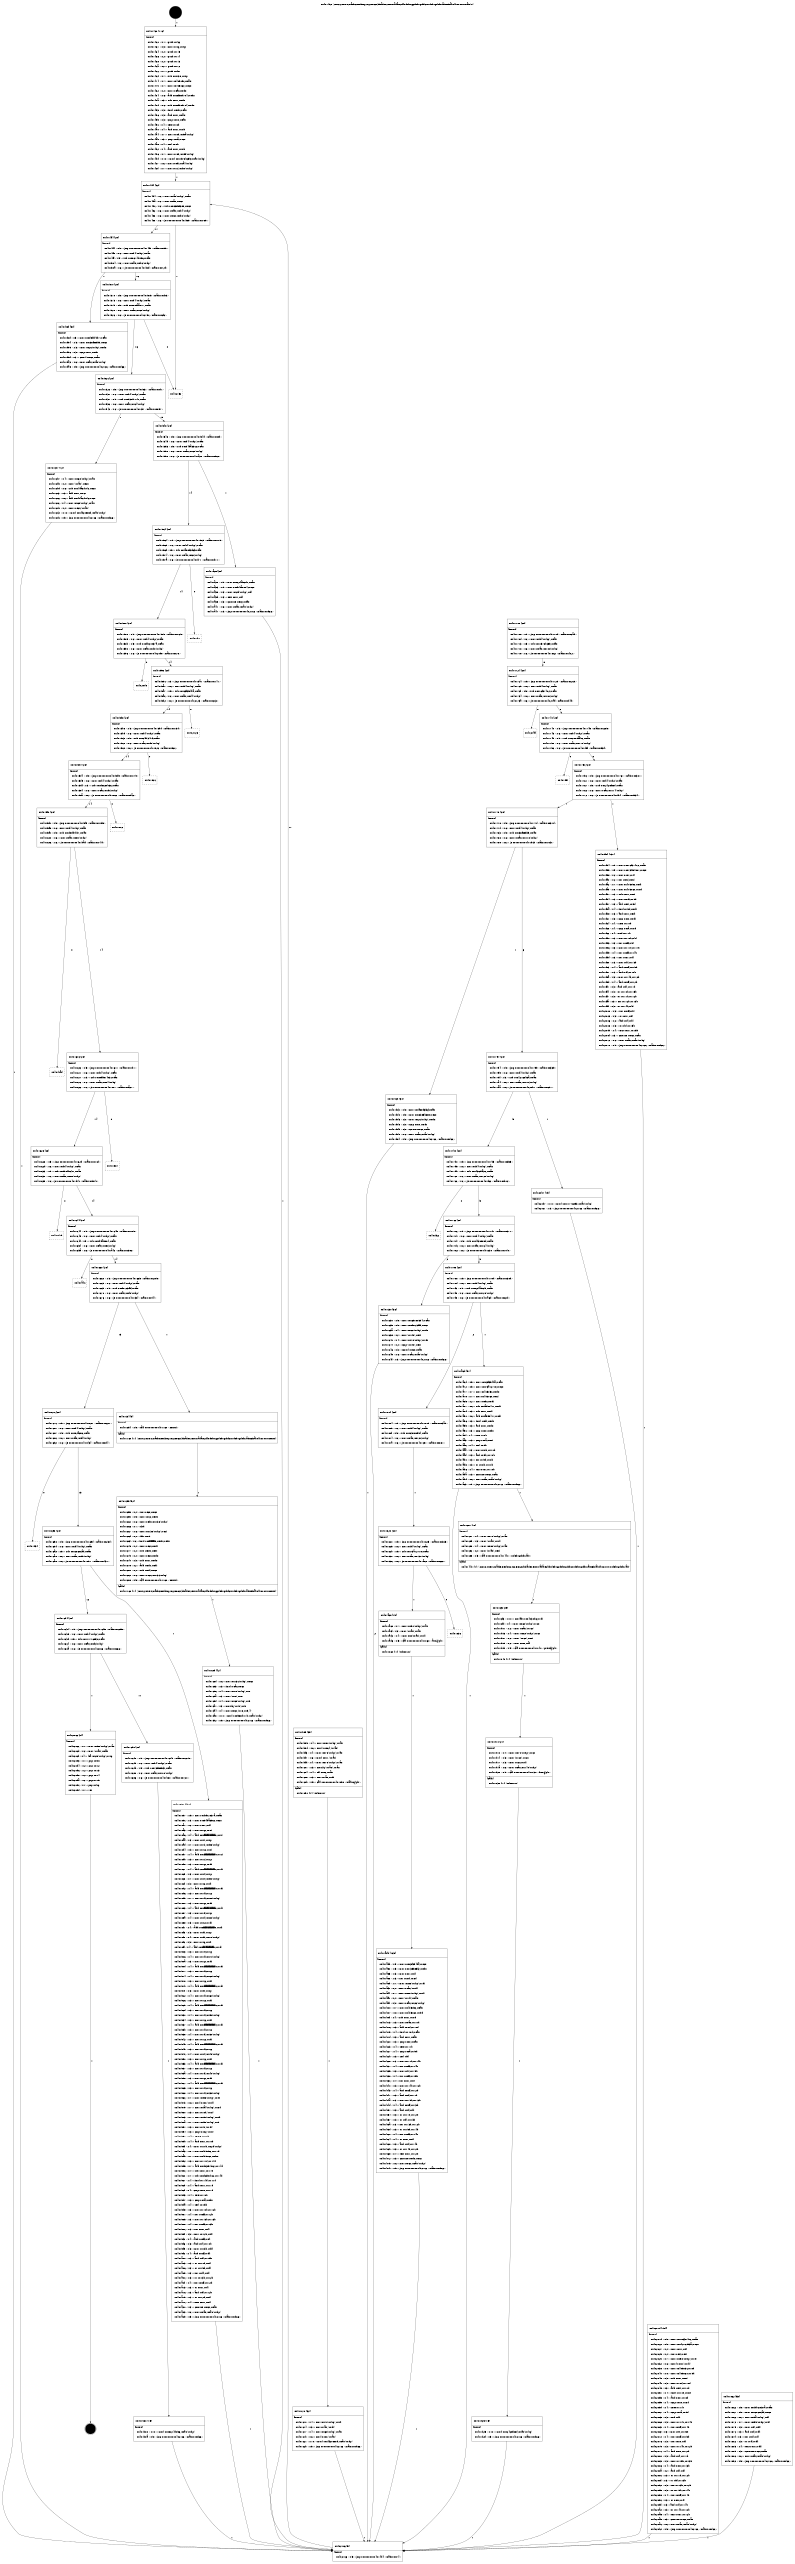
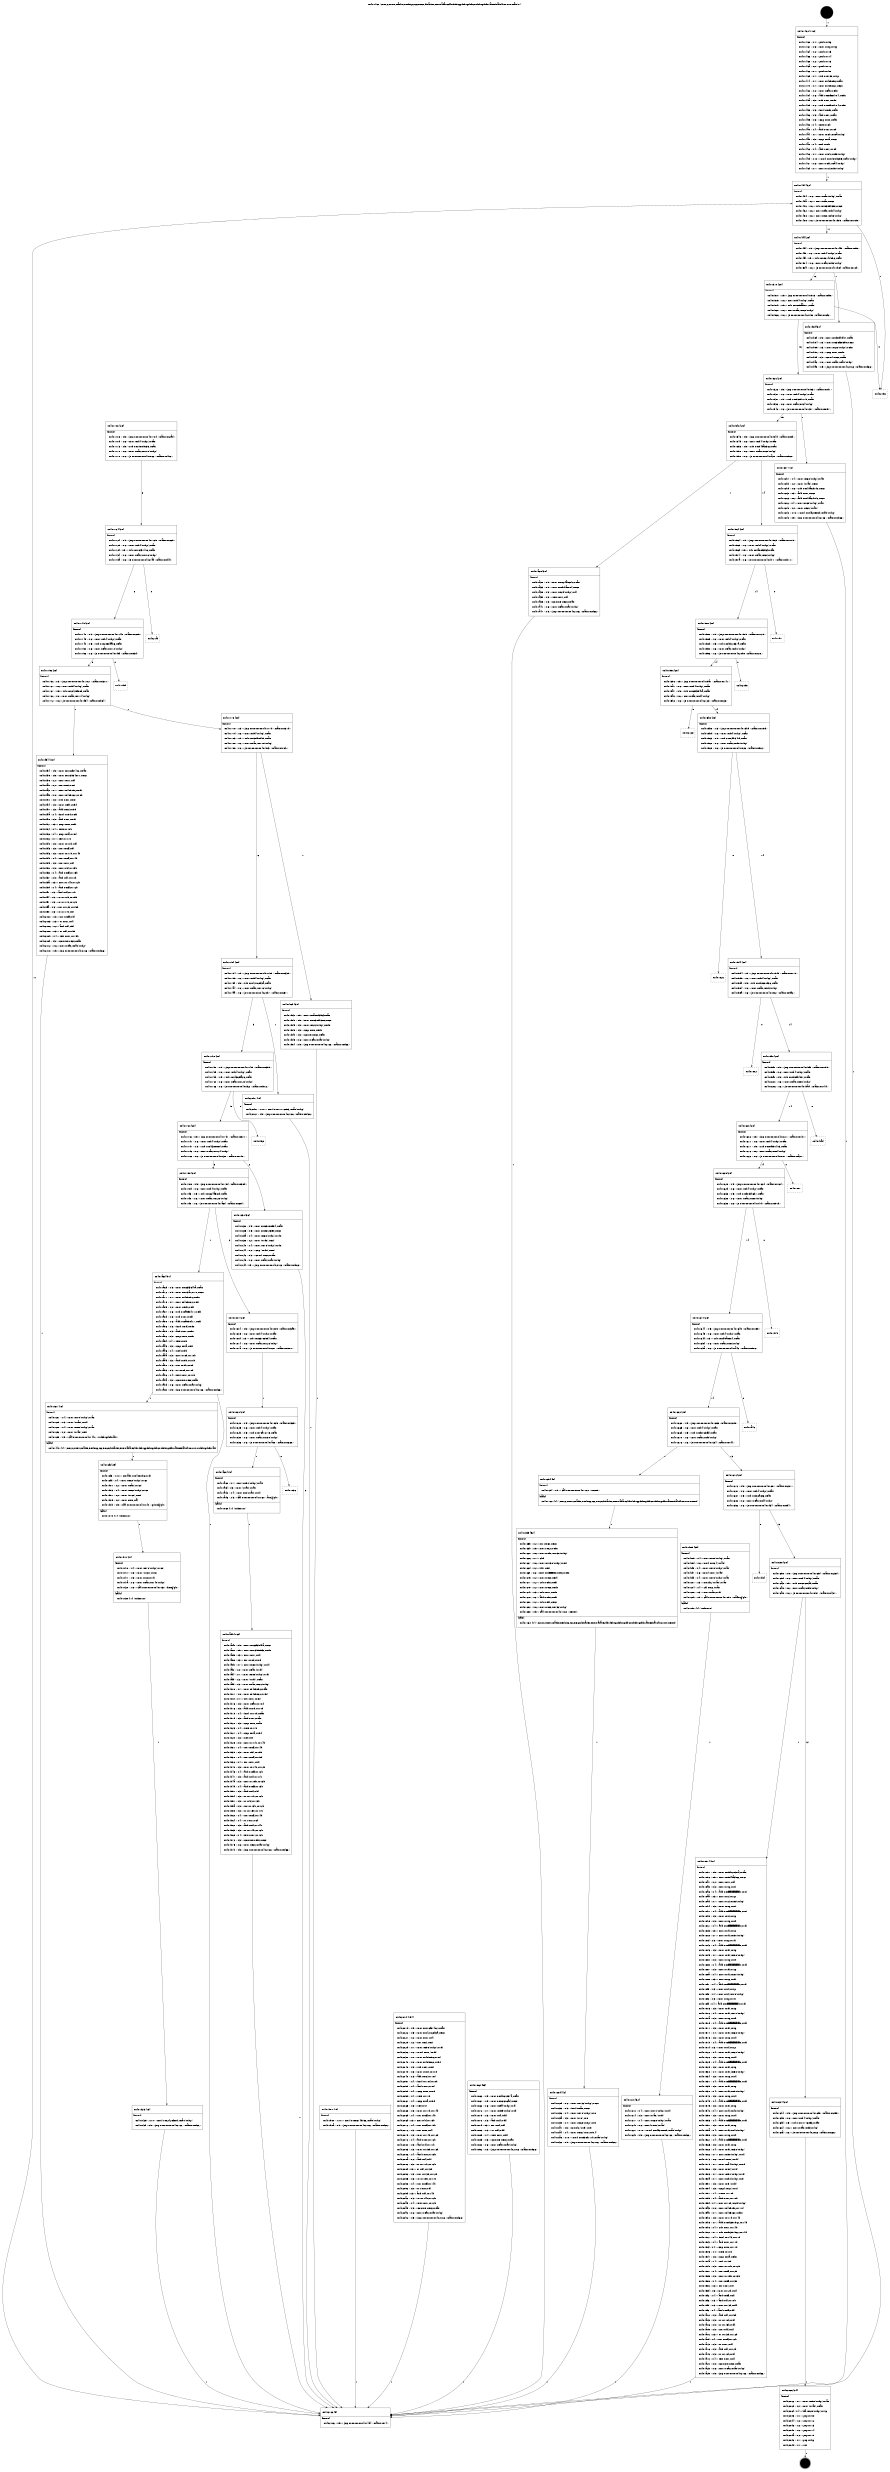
node "0x4016d0 [28]": removed
